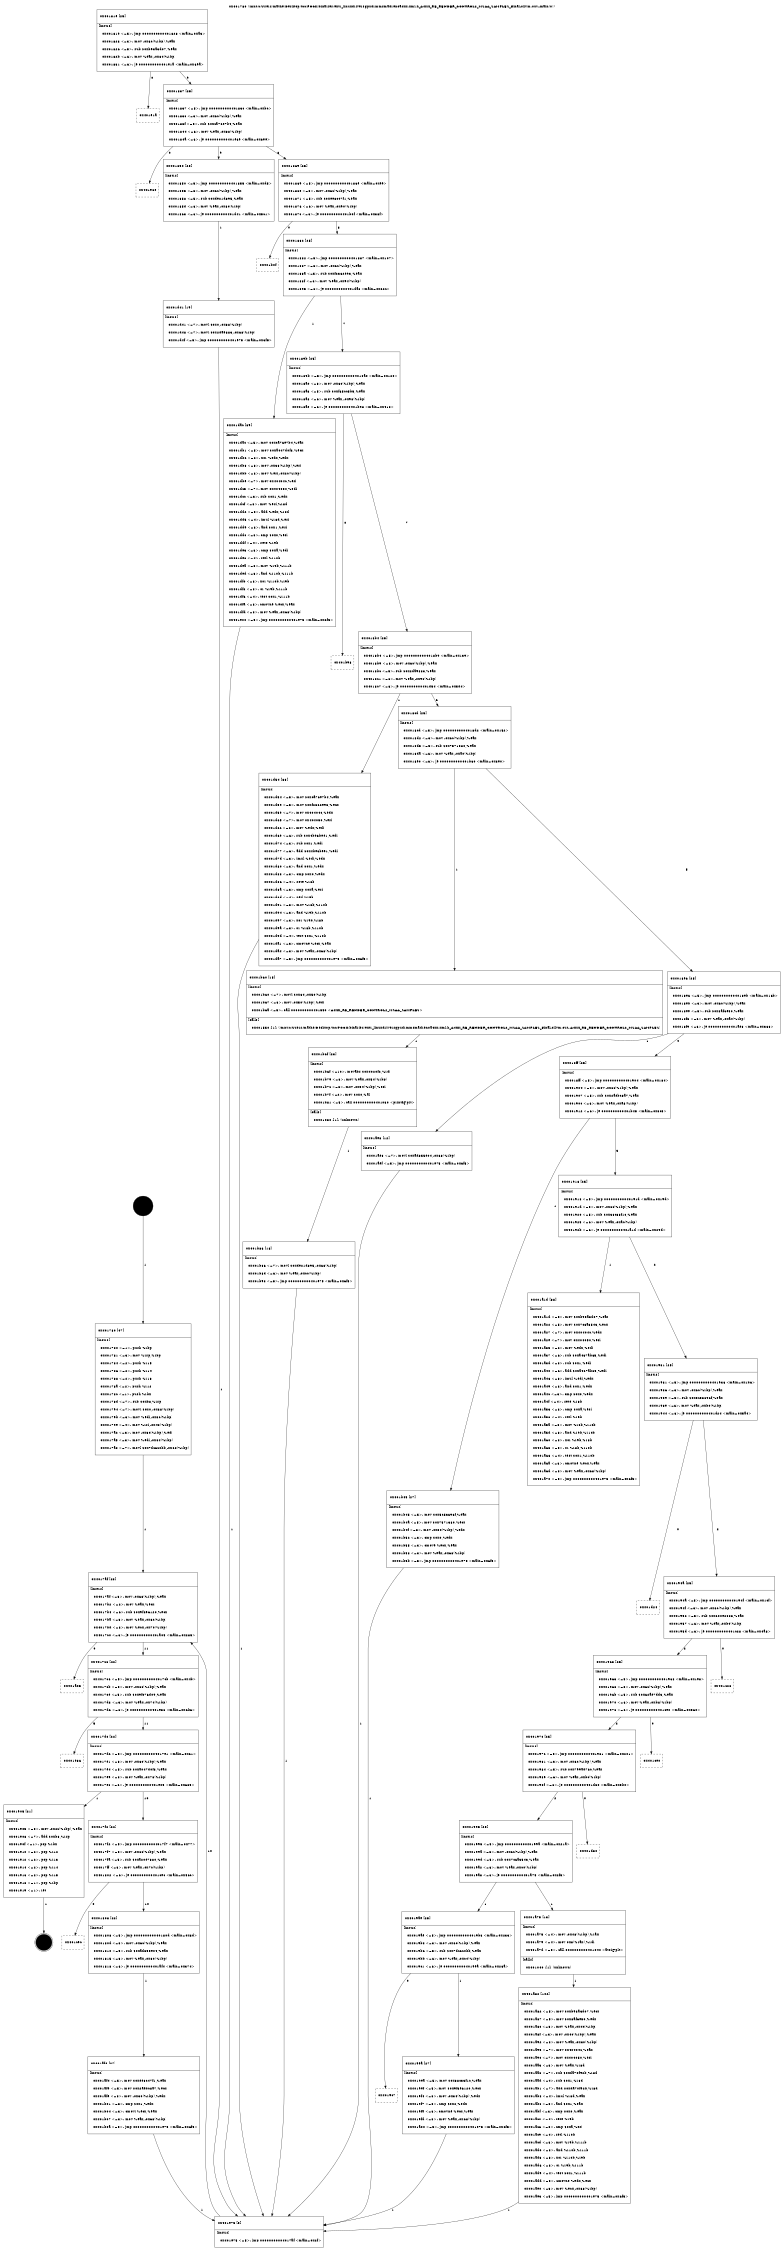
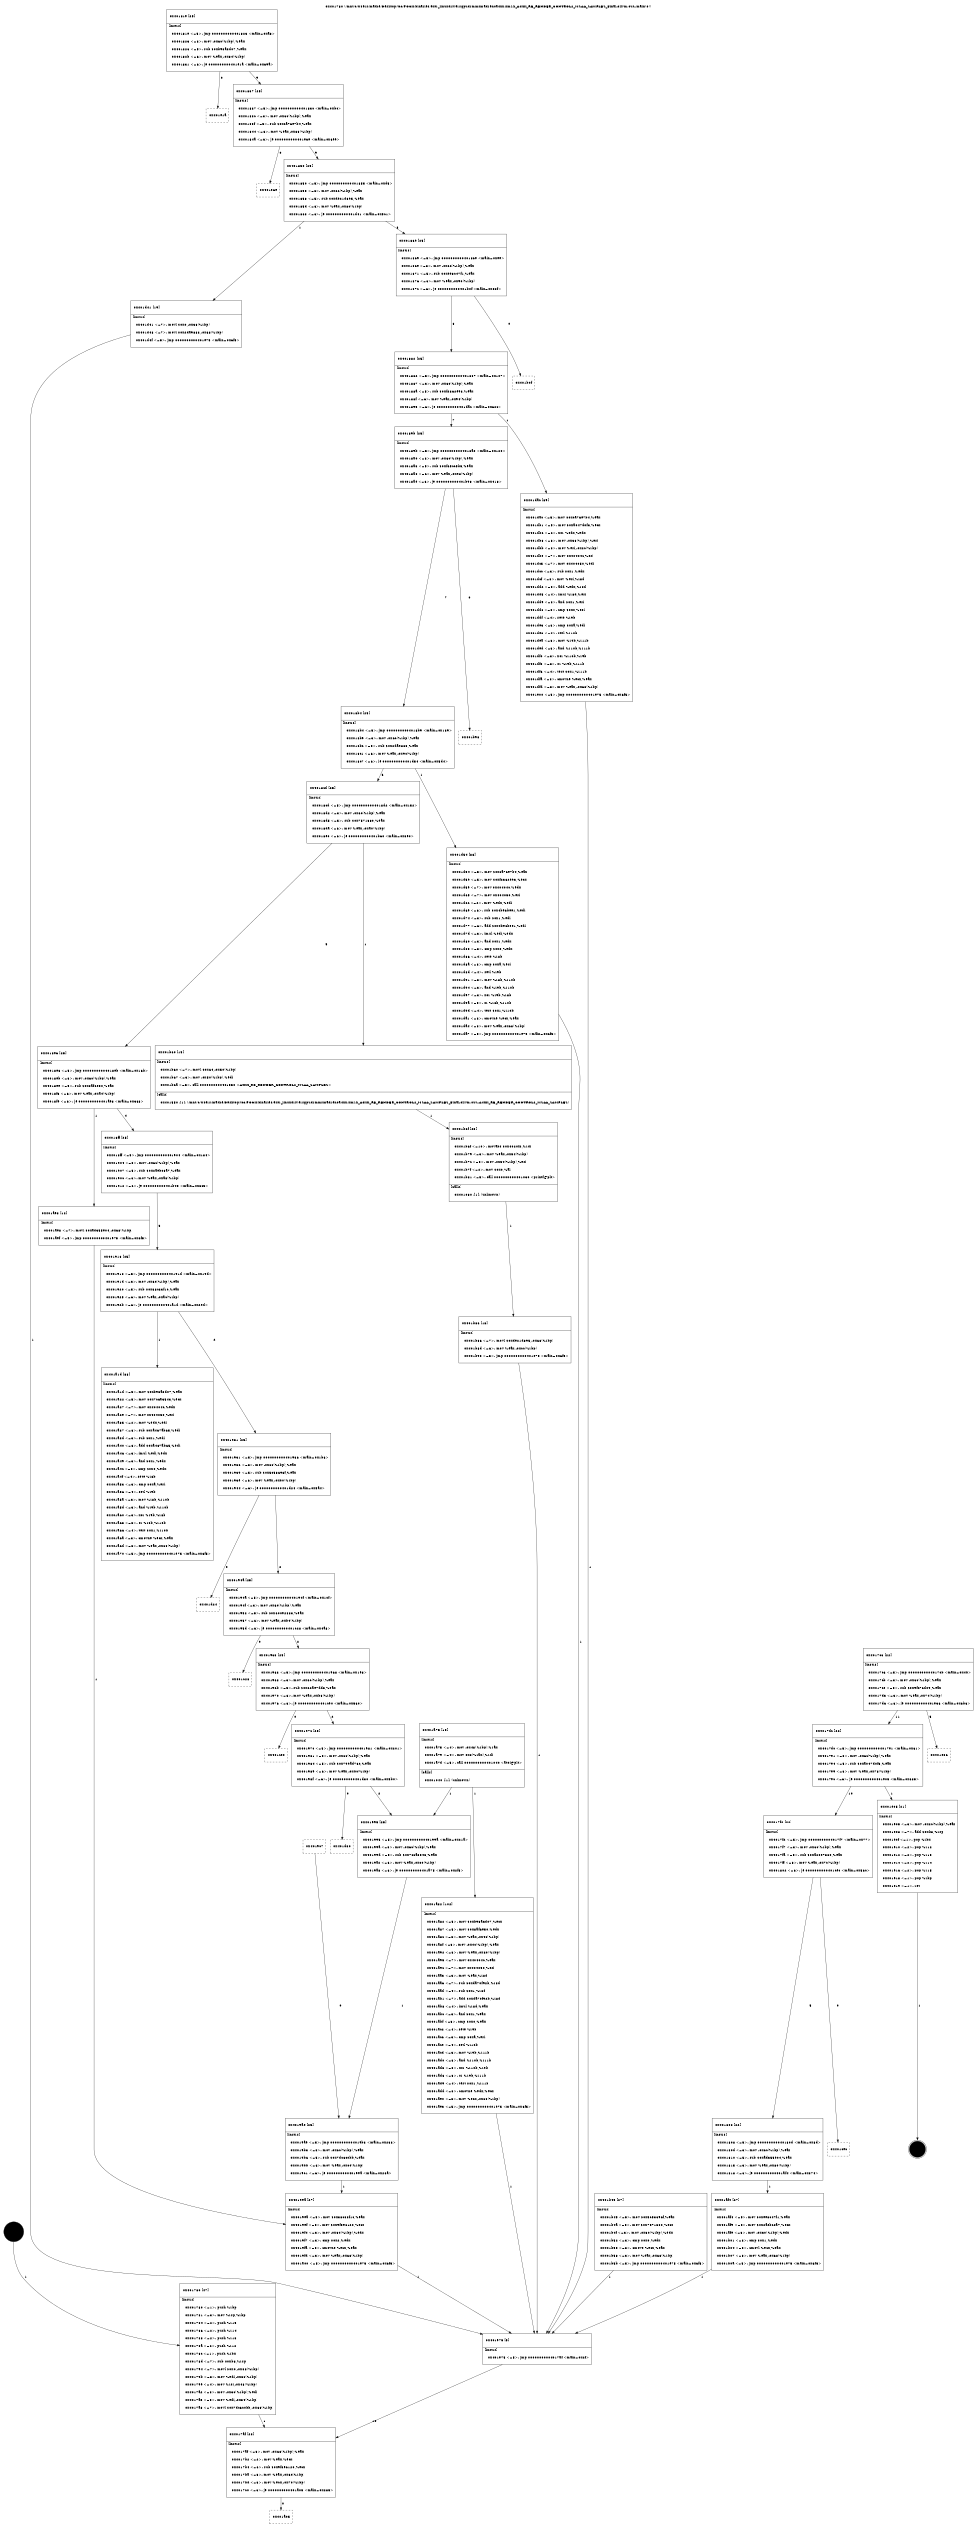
edge "0x401837 [25]" -> "0x401869 [25]": now "0x401850 [25]" -> "0x401869 [25]"
edge "0x4018ff [25]" -> "0x401b45 [27]": removed, label "1"
edge "0x4017af [23]" -> "0x4017c6 [22]": removed, label "11"
edge "0x401ae8 [12]" -> "0x401e75 [5]": now "0x401ae8 [12]" -> "0x4019ea [27]"
edge "0x401995 [25]" -> "0x401a75 [13]": reversed
edge "0x4017f2 [22]" -> "0x401808 [22]": label " 10" -> " 5"
edge "0x4019ae [25]" -> "0x4019c7": reversed
